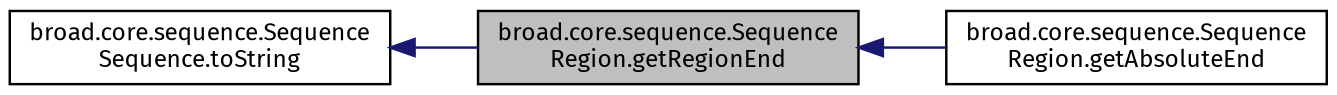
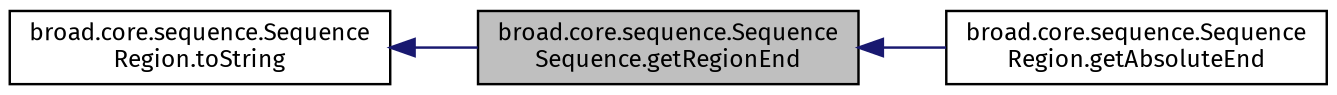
node "broad.core.sequence.Sequence Sequence.toString": label "broad.core.sequence.Sequence Sequence.toString" -> "broad.core.sequence.Sequence Region.toString"
node "broad.core.sequence.Sequence Region.getRegionEnd": label "broad.core.sequence.Sequence Region.getRegionEnd" -> "broad.core.sequence.Sequence Sequence.getRegionEnd"
